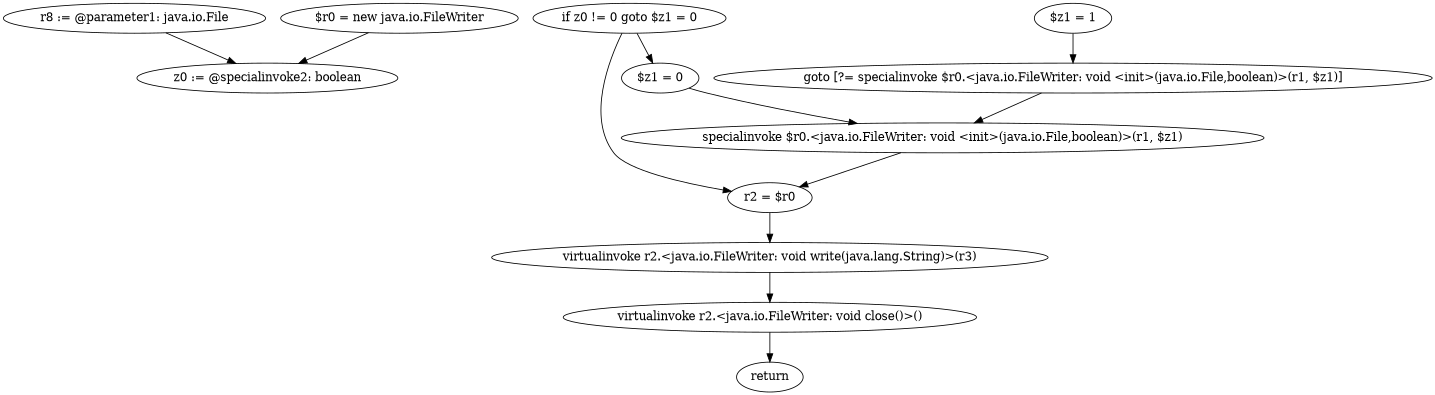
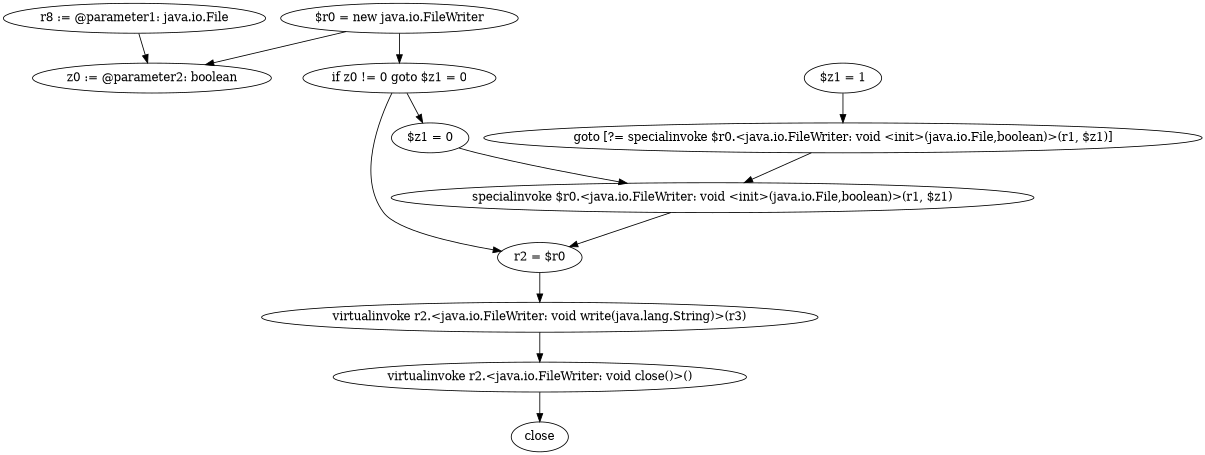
edge "$r0 = new java.io.FileWriter" -> "if z0 != 0 goto $z1 = 0": added
node "z0 := @specialinvoke2: boolean": label "z0 := @specialinvoke2: boolean" -> "z0 := @parameter2: boolean"
node "return": label "return" -> "close"
